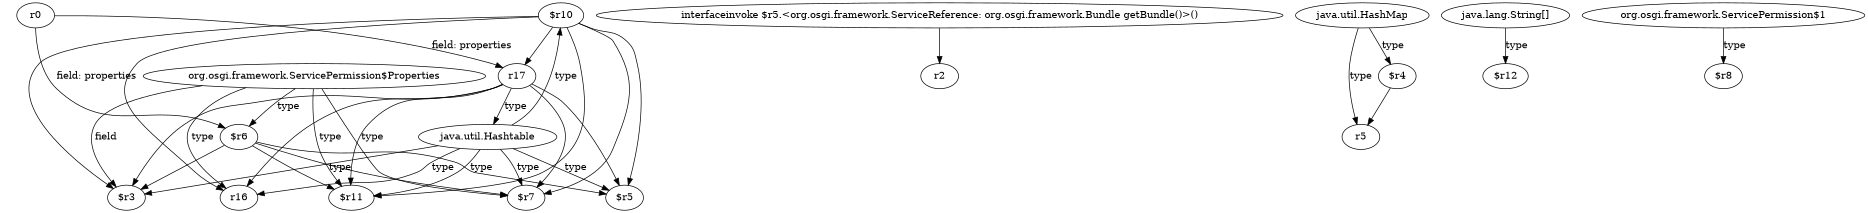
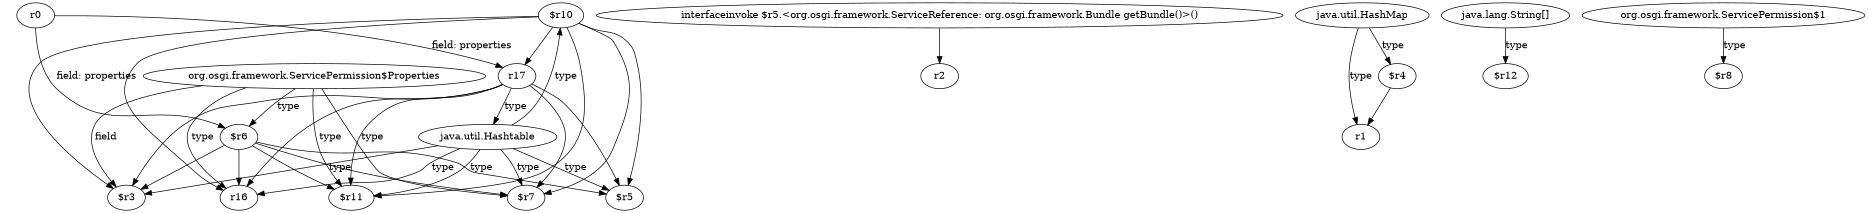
node "r5": label "r5" -> "r1"
edge "$r6" -> "r16": added
